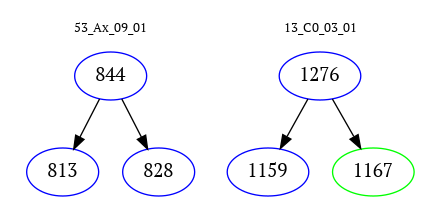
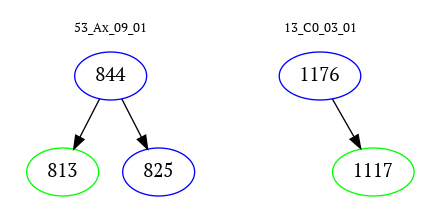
node "1276": label "1276" -> "1176"
node "813": color blue -> green
node "828": label "828" -> "825"
node "1159": removed
node "1167": label "1167" -> "1117"
